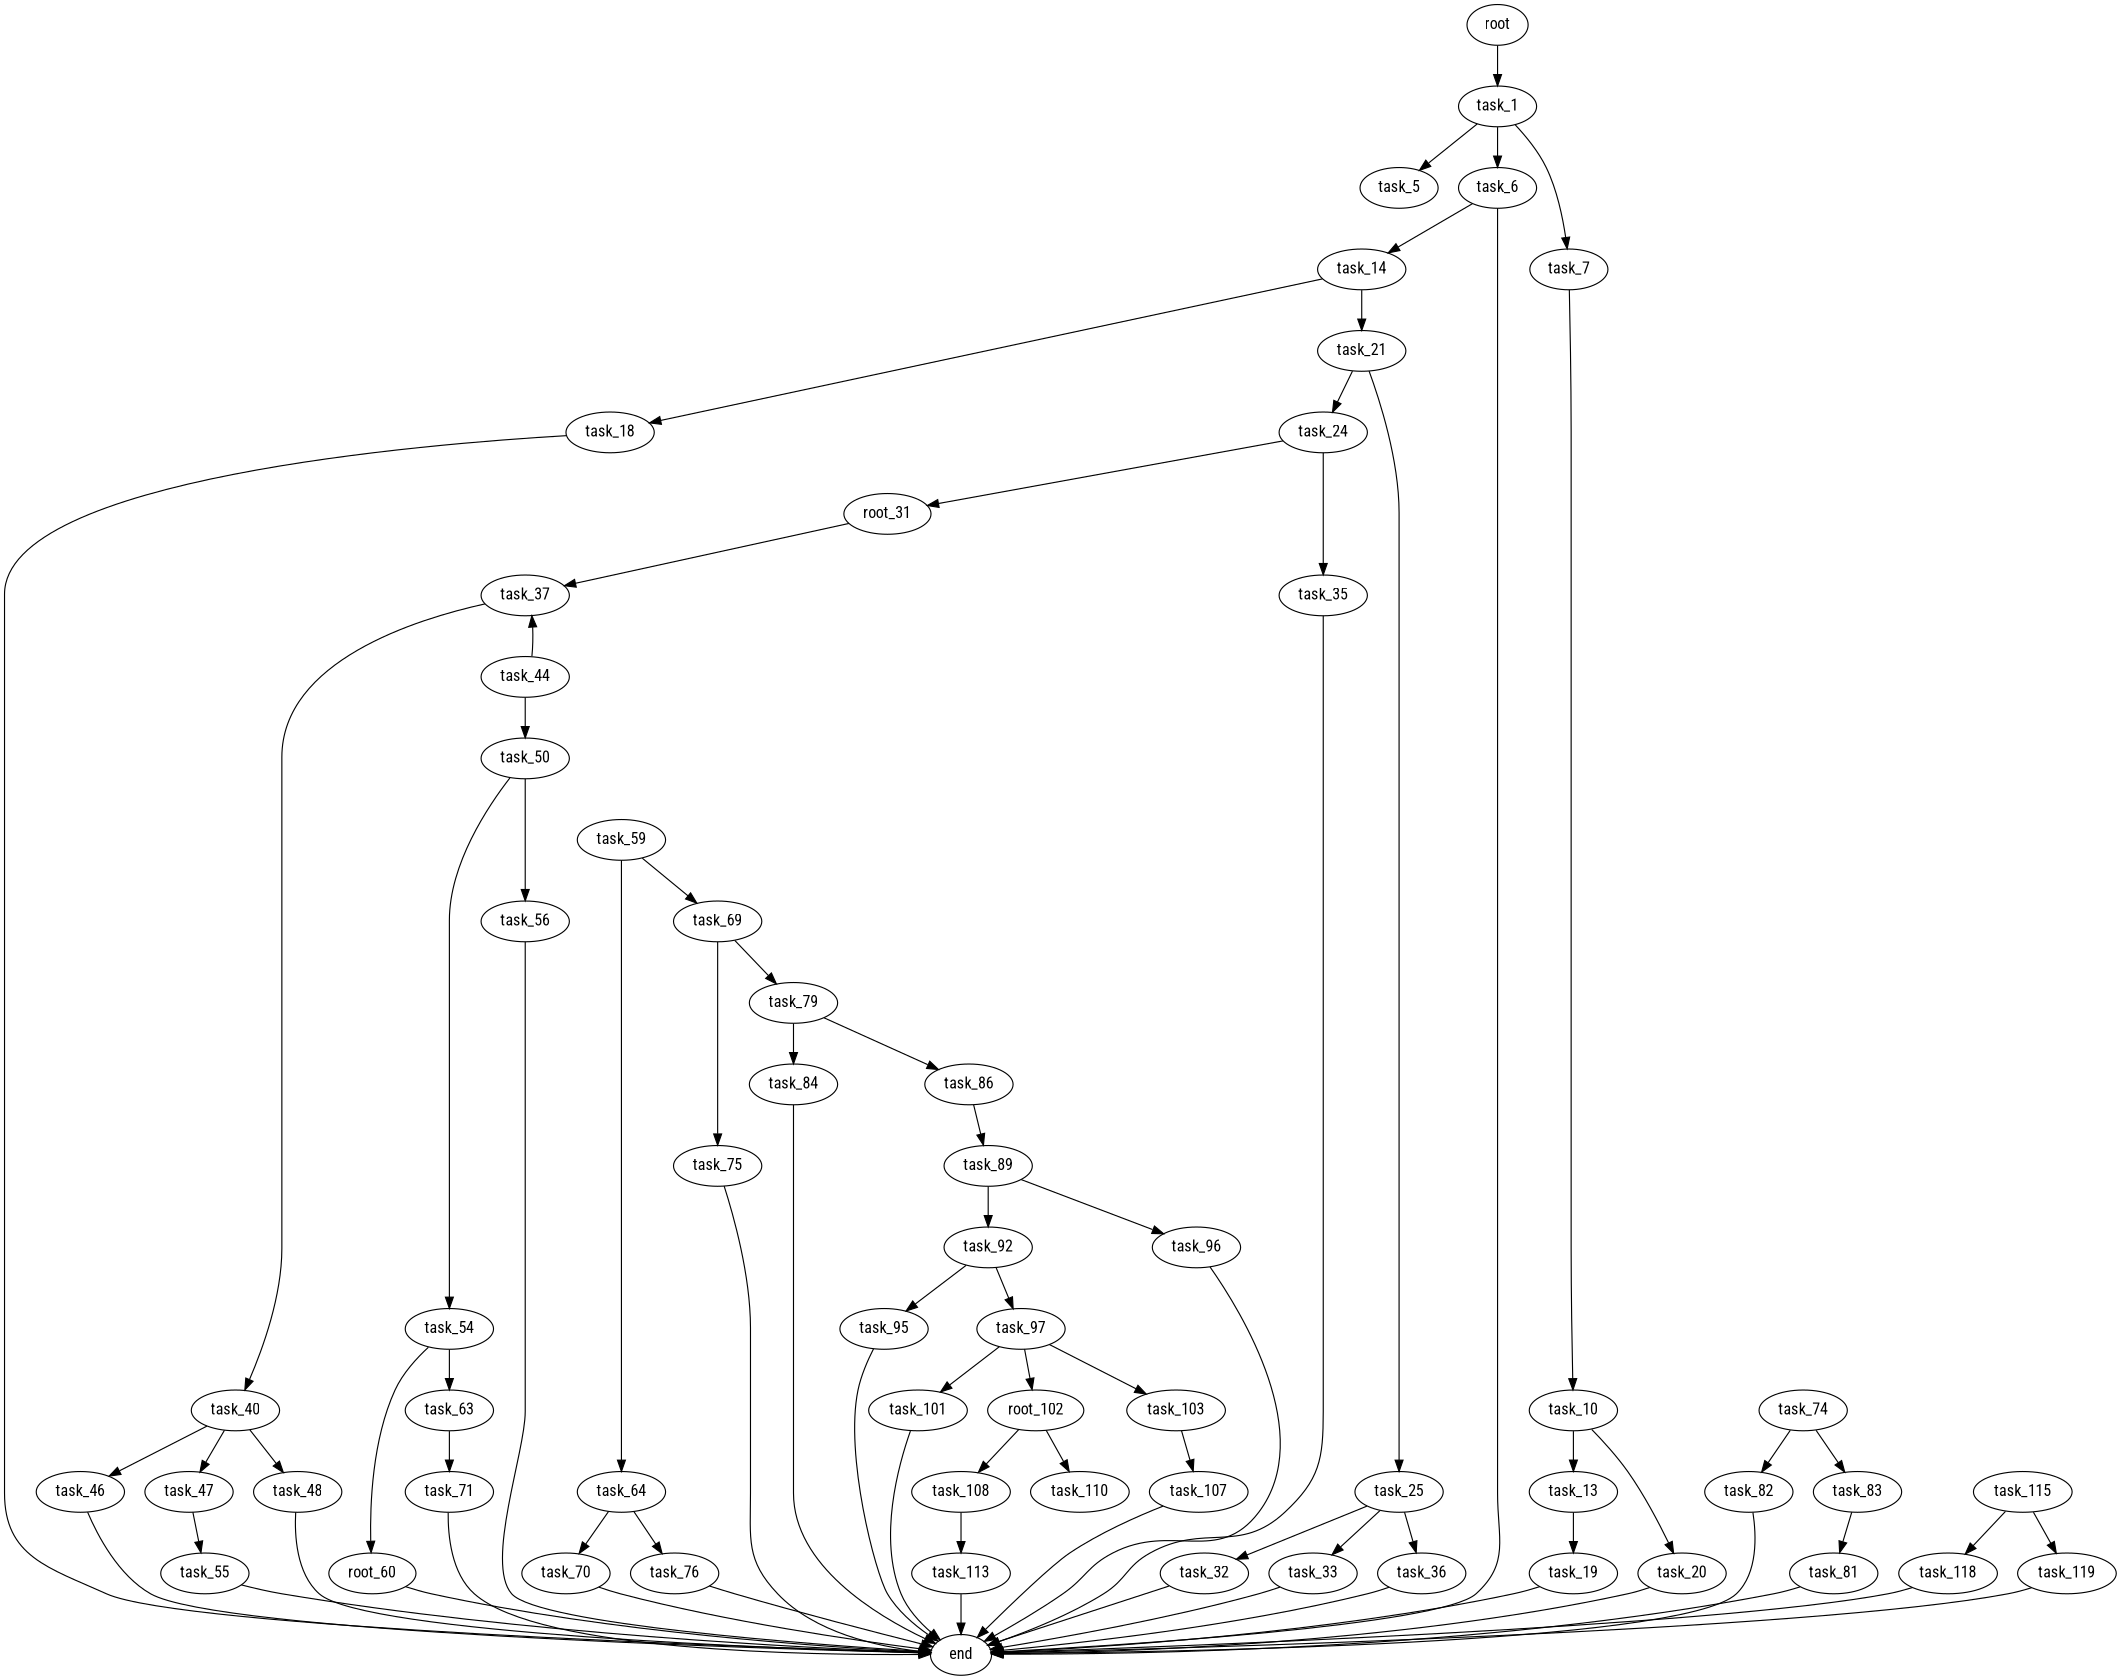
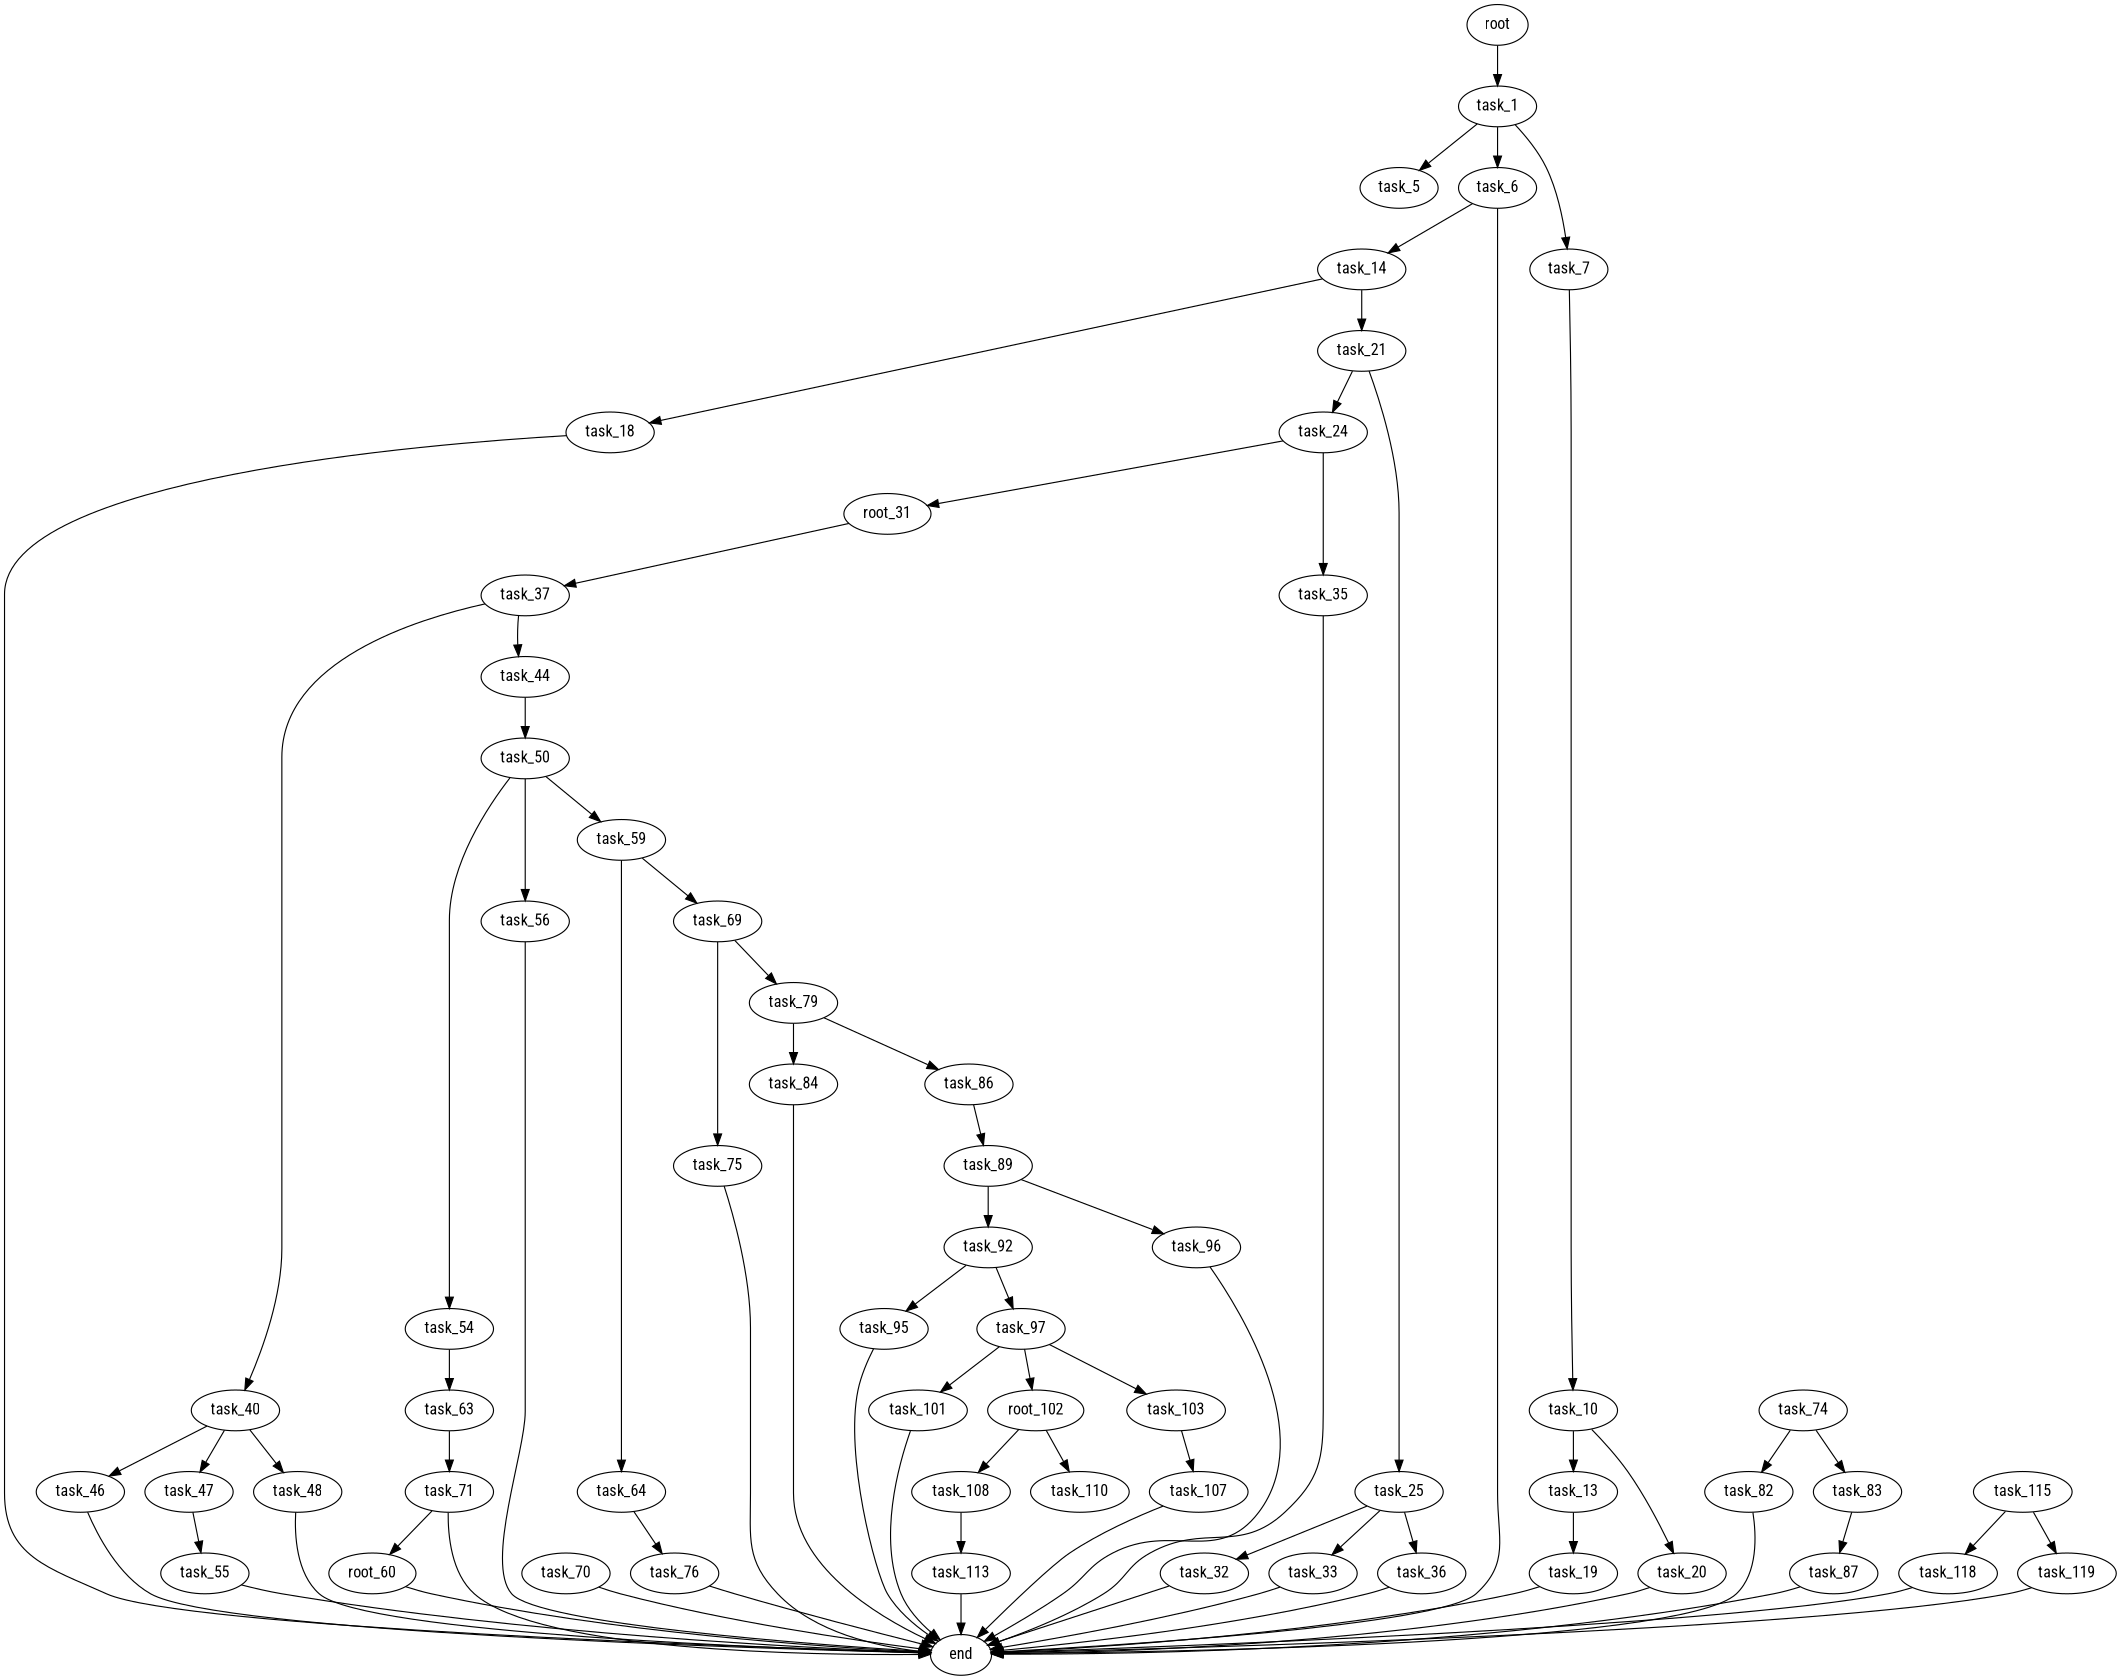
edge "task_44" -> "task_37": reversed
edge "task_50" -> "task_59": added
edge "task_54" -> "root_60": now "task_71" -> "root_60"
edge "task_64" -> "task_70": removed
node "task_81": label "task_81" -> "task_87"
